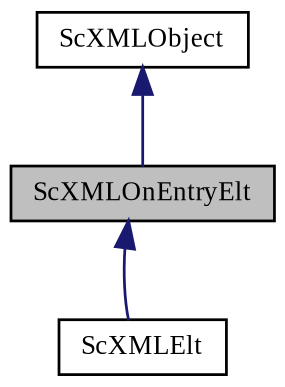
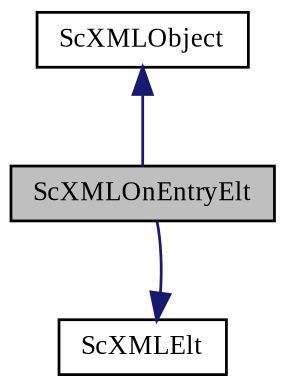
edge "ScXMLElt" -> "ScXMLOnEntryElt": reversed
